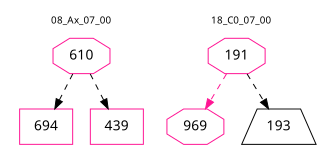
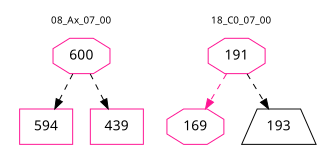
node "610": label "610" -> "600"
node "694": label "694" -> "594"
node "969": label "969" -> "169"
